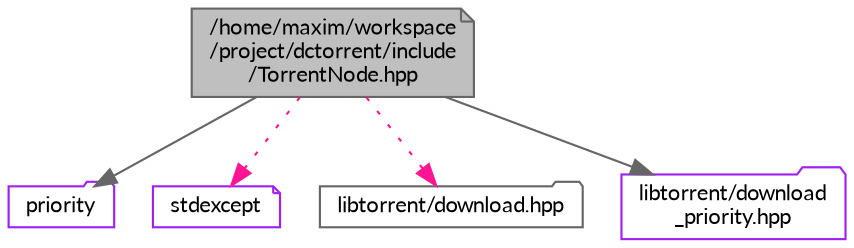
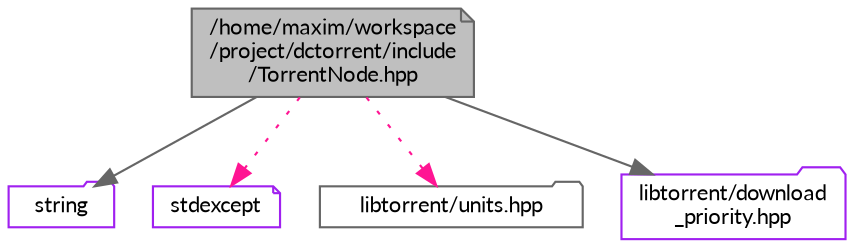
node "priority": label "priority" -> "string"
node "libtorrent/download.hpp": label "libtorrent/download.hpp" -> "libtorrent/units.hpp"
